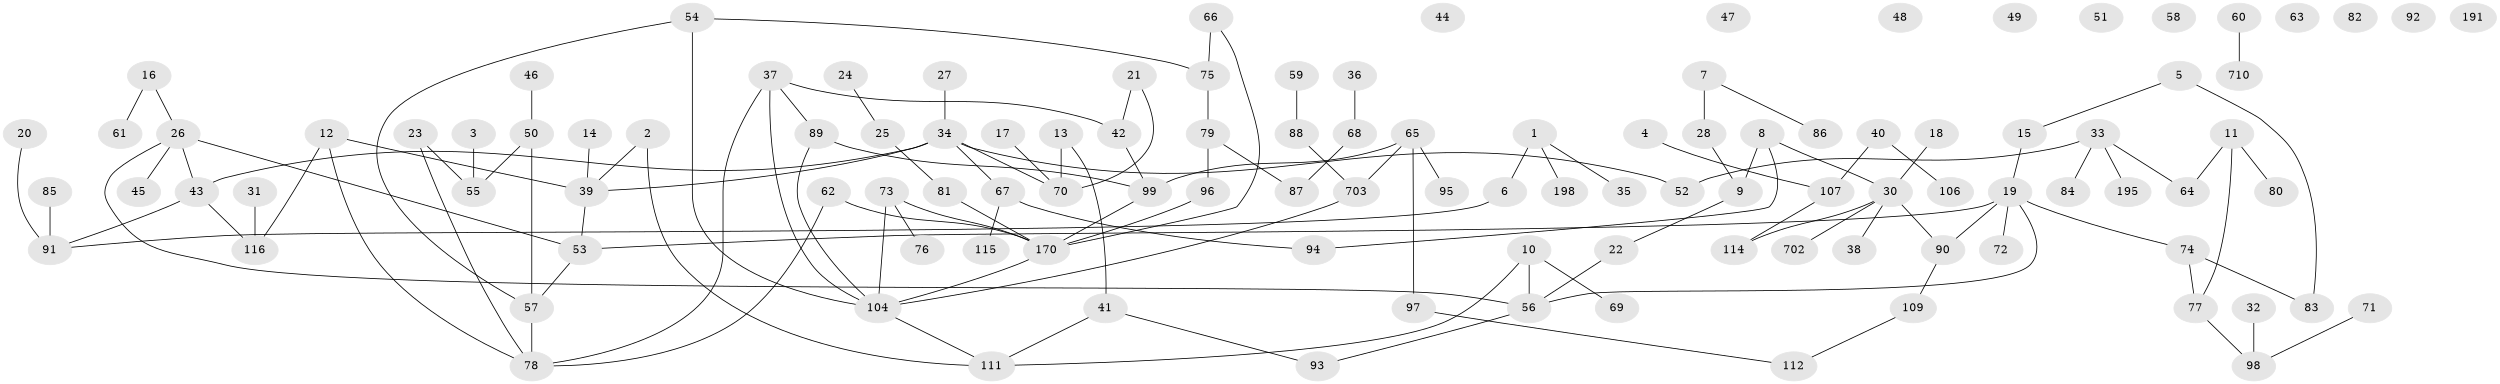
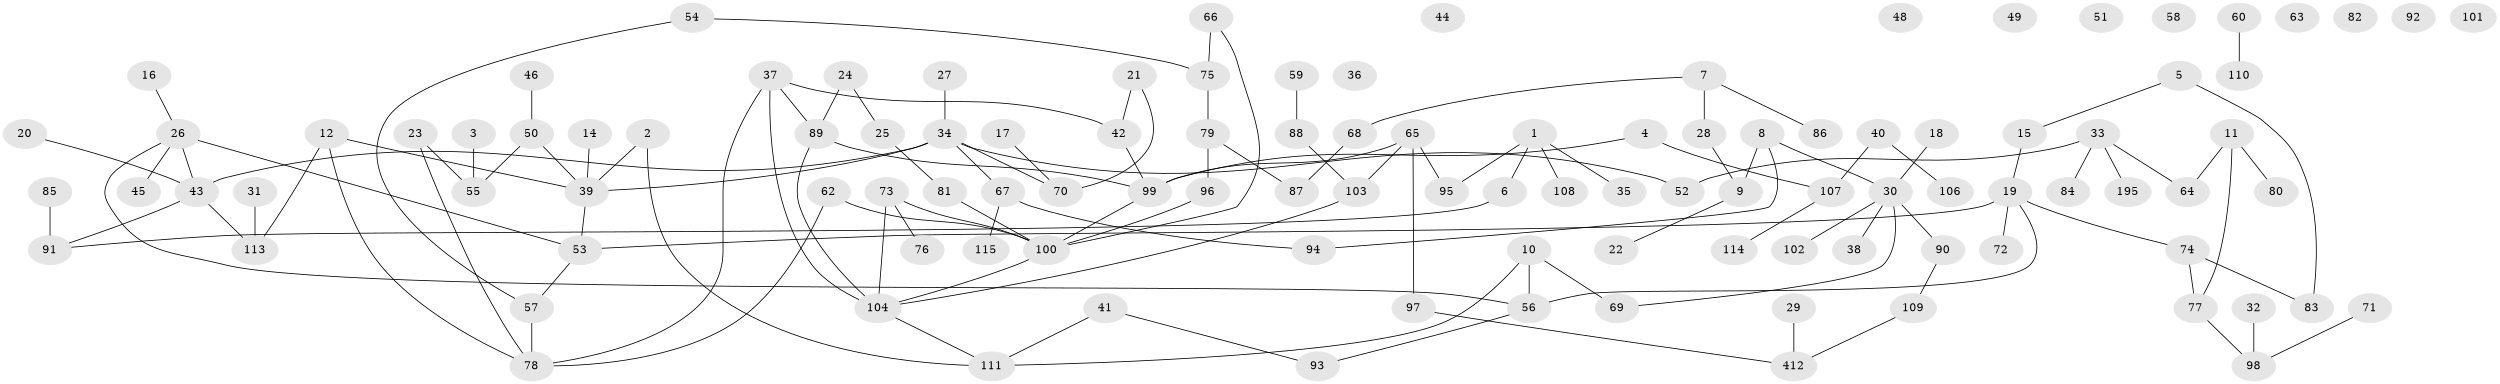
node "47": removed
node "191": label "191" -> "101"
node "710": label "710" -> "110"
edge "24" -- "89": added
edge "36" -- "68": now "7" -- "68"
node "61": removed
node "13": removed
edge "4" -- "99": added
edge "1" -- "95": added
node "703": label "703" -> "103"
node "198": label "198" -> "108"
edge "20" -- "91": now "20" -- "43"
edge "54" -- "104": removed
edge "50" -- "57": now "50" -- "39"
edge "19" -- "90": removed
edge "30" -- "114": now "30" -- "69"
node "116": label "116" -> "113"
node "170": label "170" -> "100"
node "702": label "702" -> "102"
edge "22" -- "56": removed
node "29": added
node "112": label "112" -> "412"
